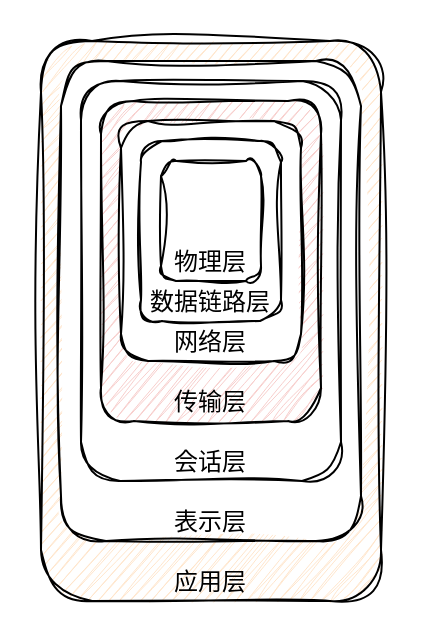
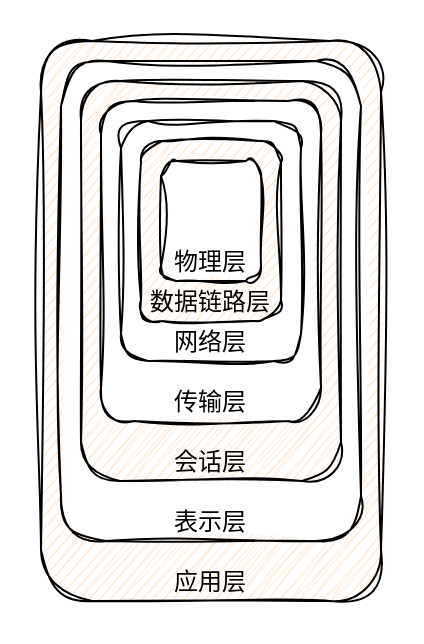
node "数据链路层": fillcolor #ffffff -> #ffe6cc
node "传输层": fillcolor #f8cecc -> #ffffff
node "会话层": fillcolor #ffffff -> #ffe6cc
